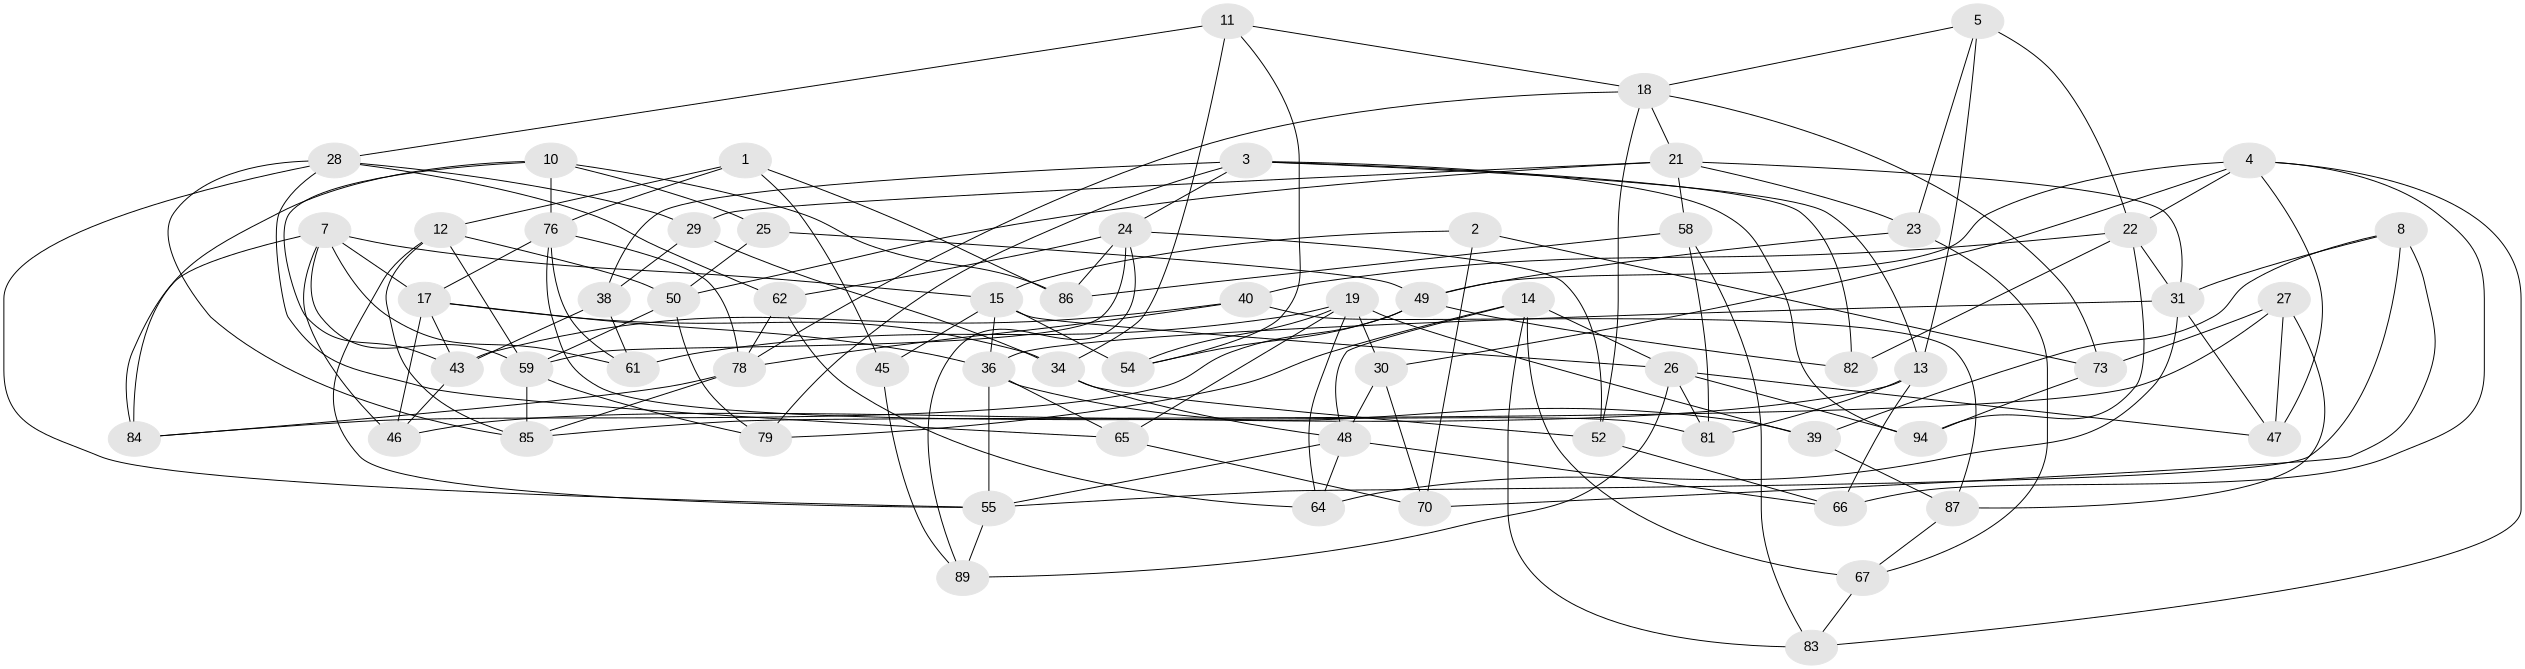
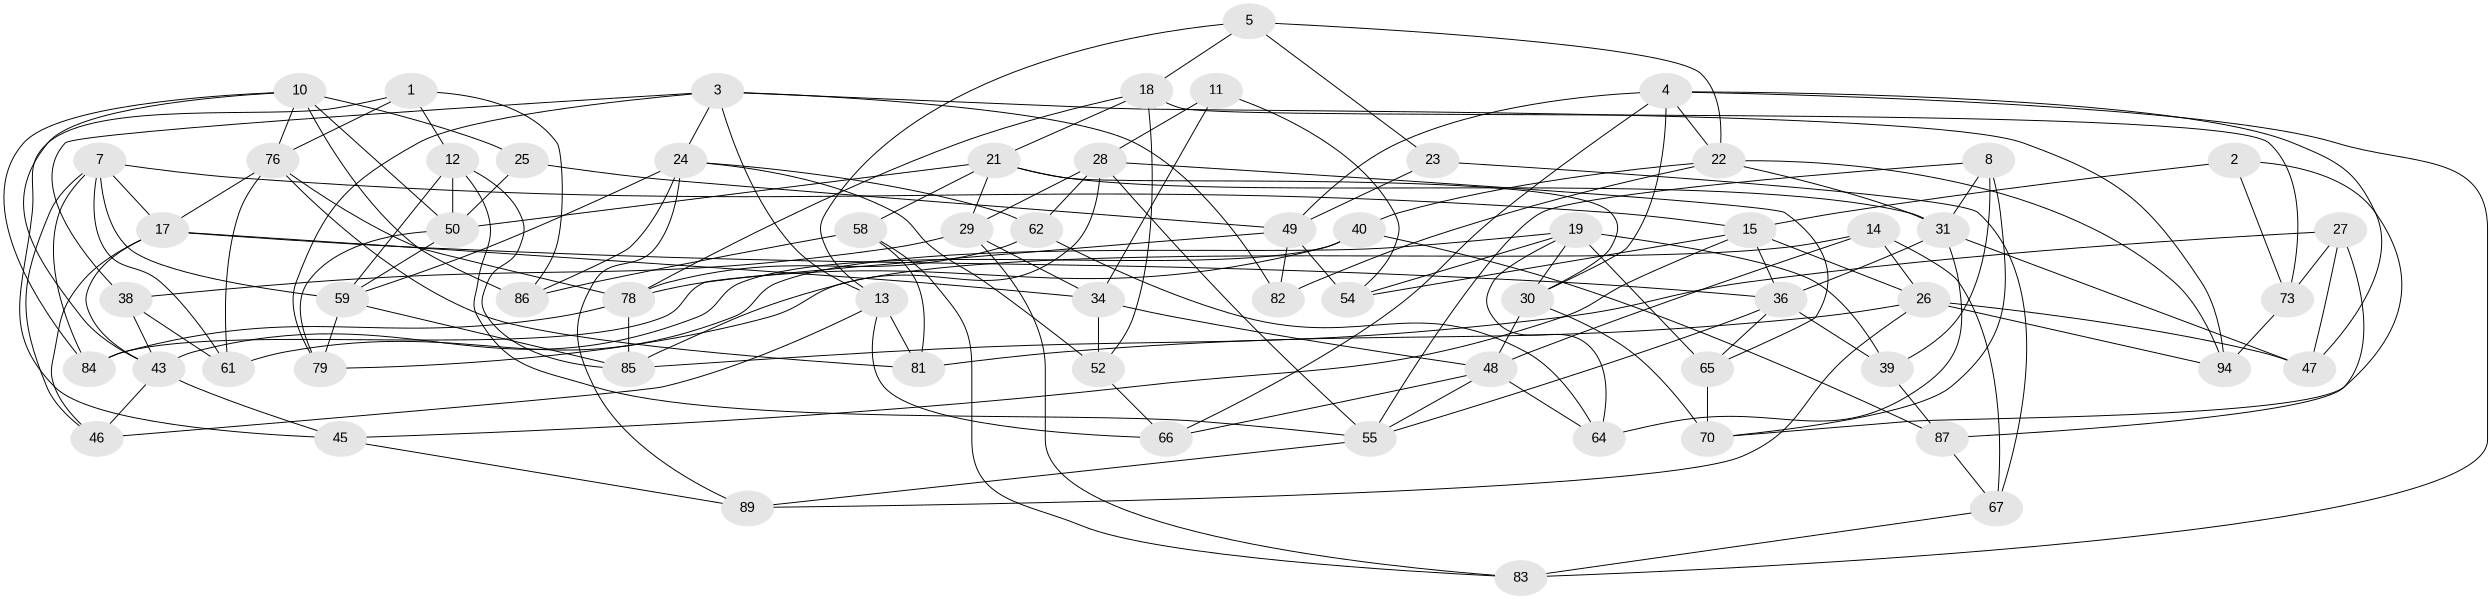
edge "11" -- "18": removed
edge "10" -- "50": added
edge "21" -- "23": now "21" -- "30"
edge "43" -- "45": added
edge "14" -- "83": now "29" -- "83"
